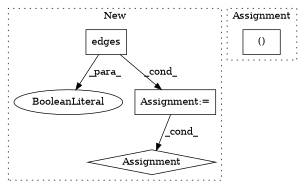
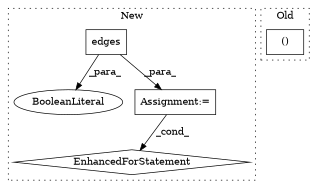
cluster "Assignment": label "Assignment" -> "Old"
edge "edges" -> "Assignment:=": label "_cond_" -> "_para_"
node "Assignment": label "Assignment" -> "EnhancedForStatement"
